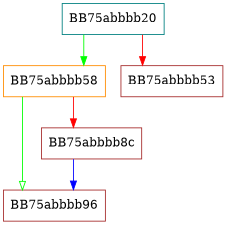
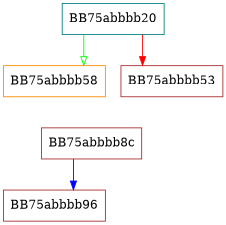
edge "BB75abbbb20" -> "BB75abbbb58": arrowhead normal -> onormal
edge "BB75abbbb58" -> "BB75abbbb8c": removed
edge "BB75abbbb58" -> "BB75abbbb96": removed
